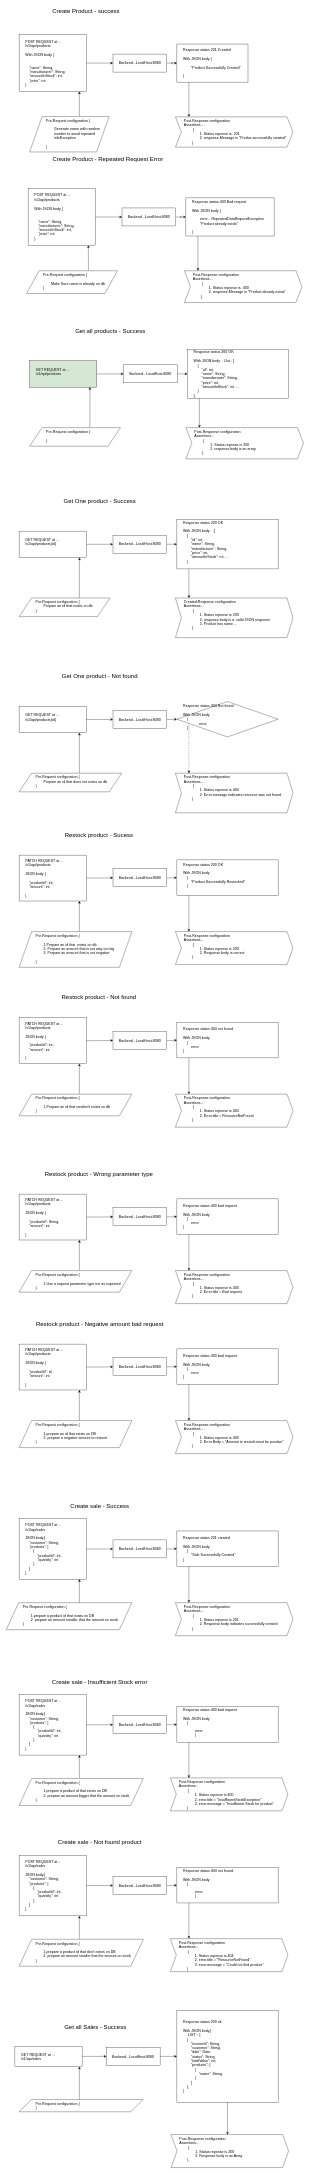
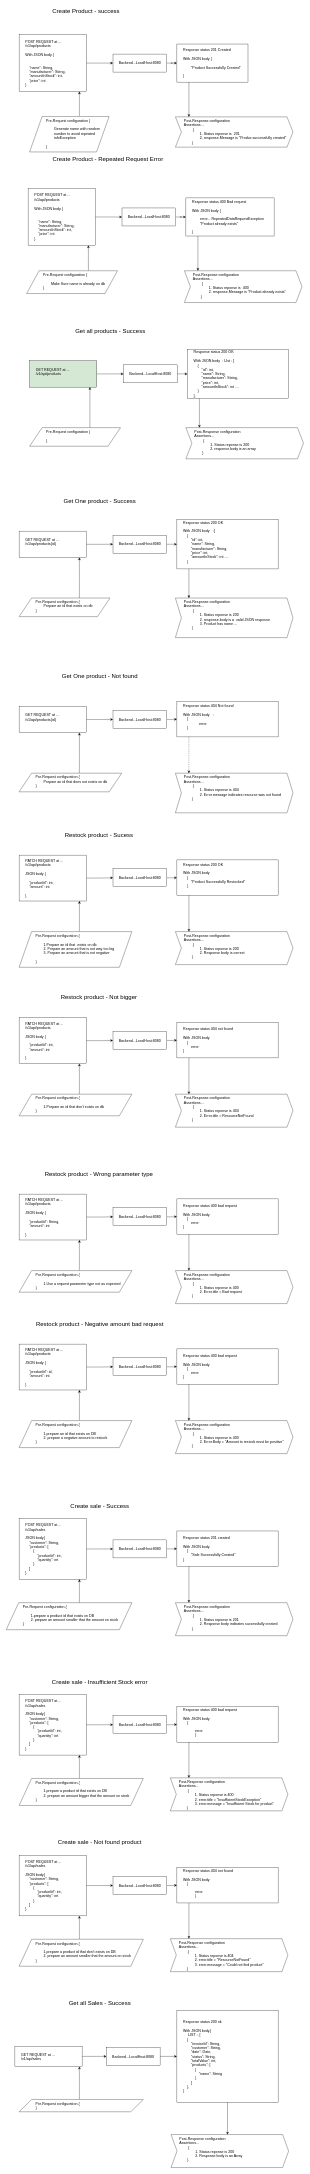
node "Created-Response configuration Assertions... { 1. Status reponse is 200 2. response.body is a valid JSON resposne 3. Product has name ... }": label "Created-Response configuration Assertions... { 1. Status reponse is 200 2. response.body is a valid JSON resposne 3. Product has name ... }" -> "Post-Response configuration Assertions... { 1. Status reponse is 200 2. response.body is a valid JSON resposne 3. Product has name ... }"
node "Response status 404 Not found With JSON body : { error }": shape diamond -> rectangle
node "Restock product - Not found": label "Restock product - Not found" -> "Restock product - Not bigger"
node "Pre-Request configuration { 1.Prepare an id that random't exists on db }": label "Pre-Request configuration { 1.Prepare an id that random't exists on db }" -> "Pre-Request configuration { 1.Prepare an id that don't exists on db }"
node "Get all Sales - Success": moved (95, 2026) -> (100, 2002)
